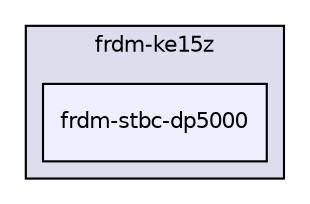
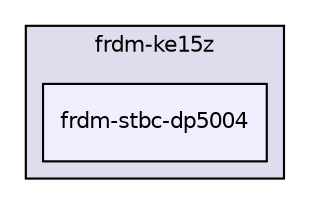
node "frdm-stbc-dp5000": label "frdm-stbc-dp5000" -> "frdm-stbc-dp5004"
